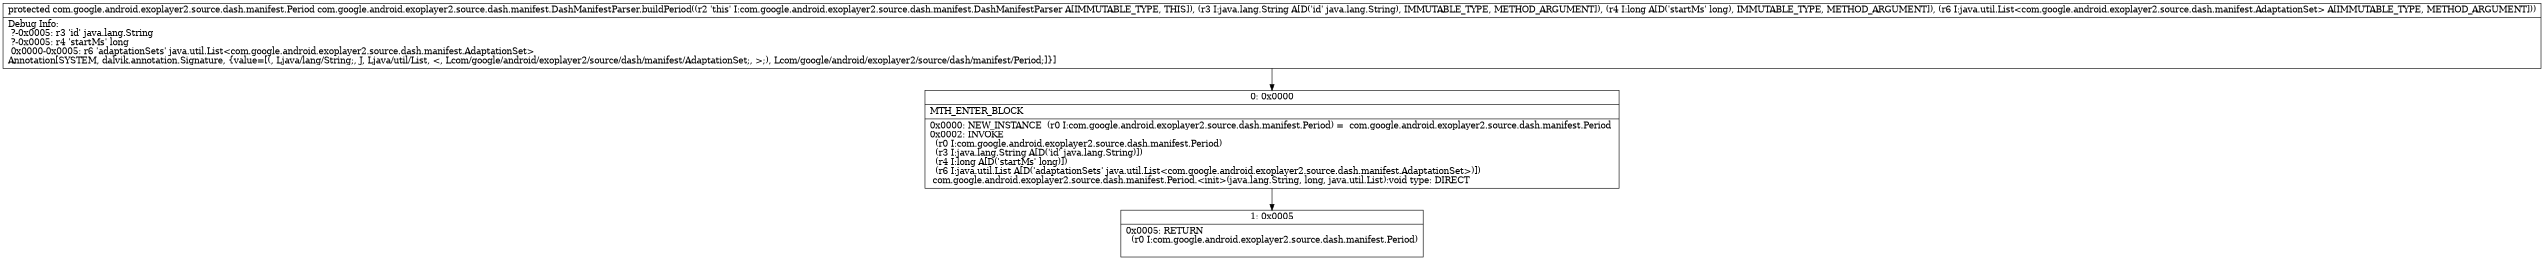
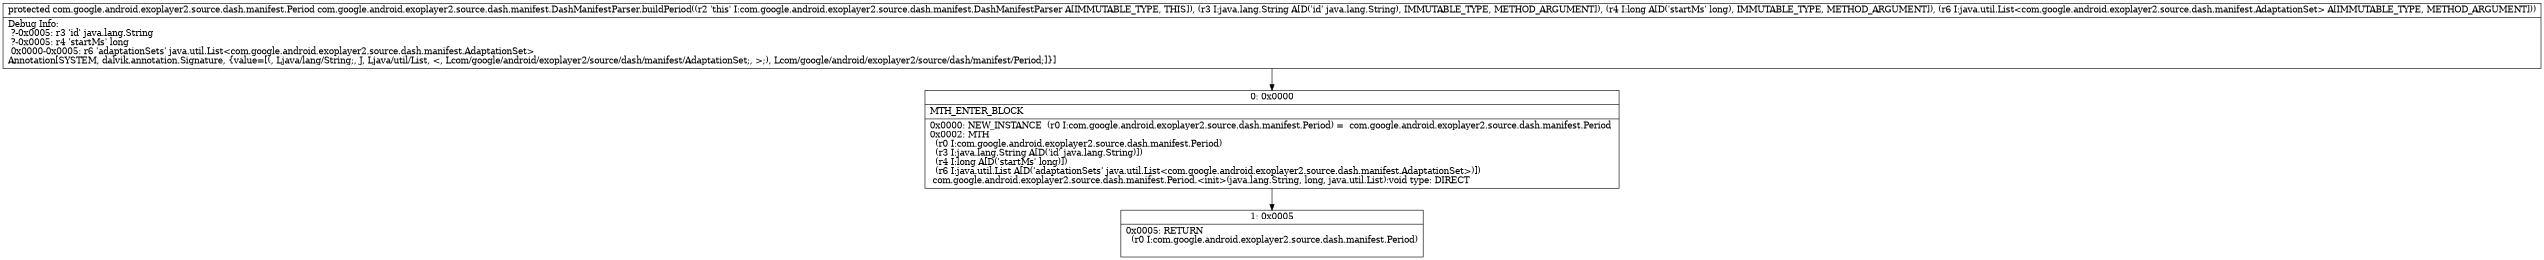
node "0: 0x0000": text "0x0002: INVOKE" -> "0x0002: MTH"
